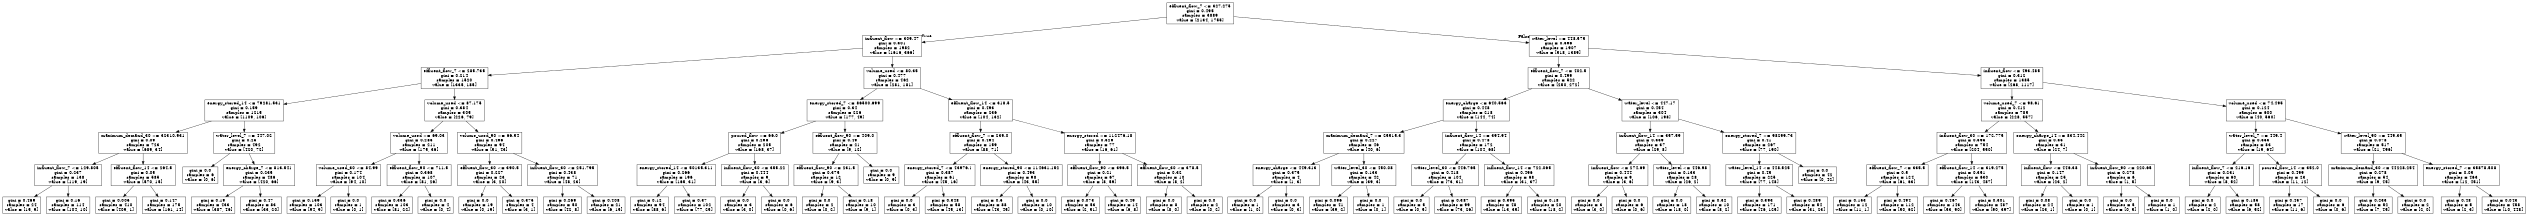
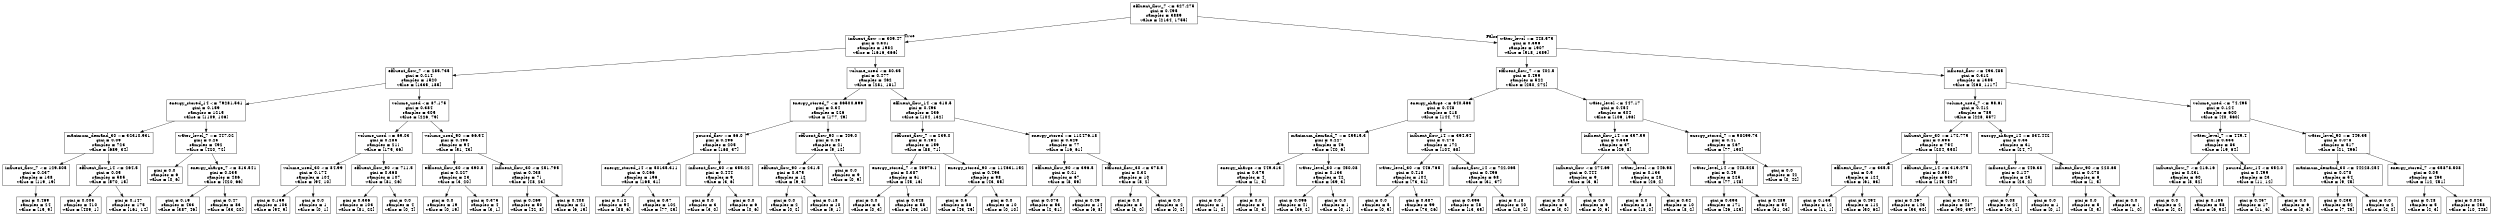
node "gini = 0.16 samples = 114 value = [104, 10]": removed
